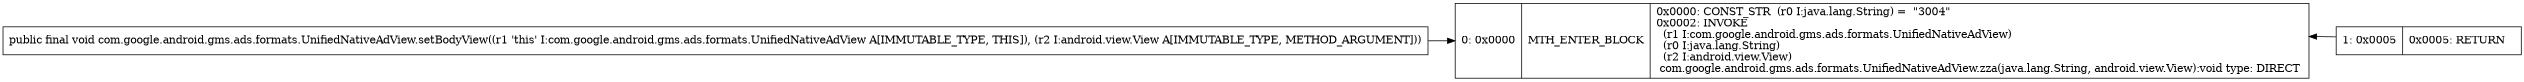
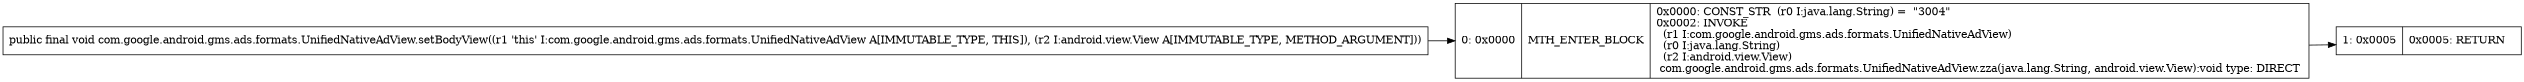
edge "1: 0x0005" -> "0: 0x0000": reversed
